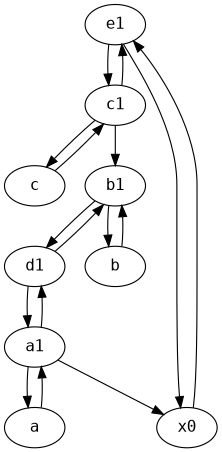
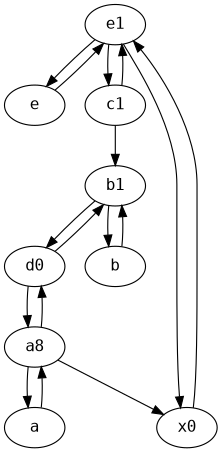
node "e": added
node "c": removed
node "d1": label "d1" -> "d0"
node "a1": label "a1" -> "a8"
